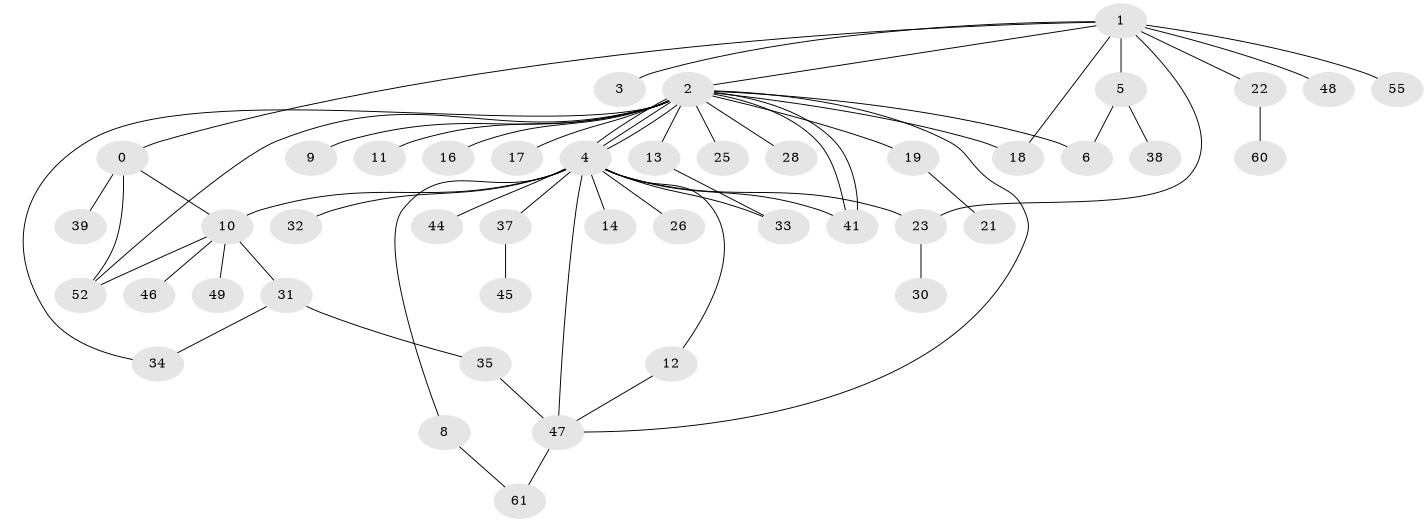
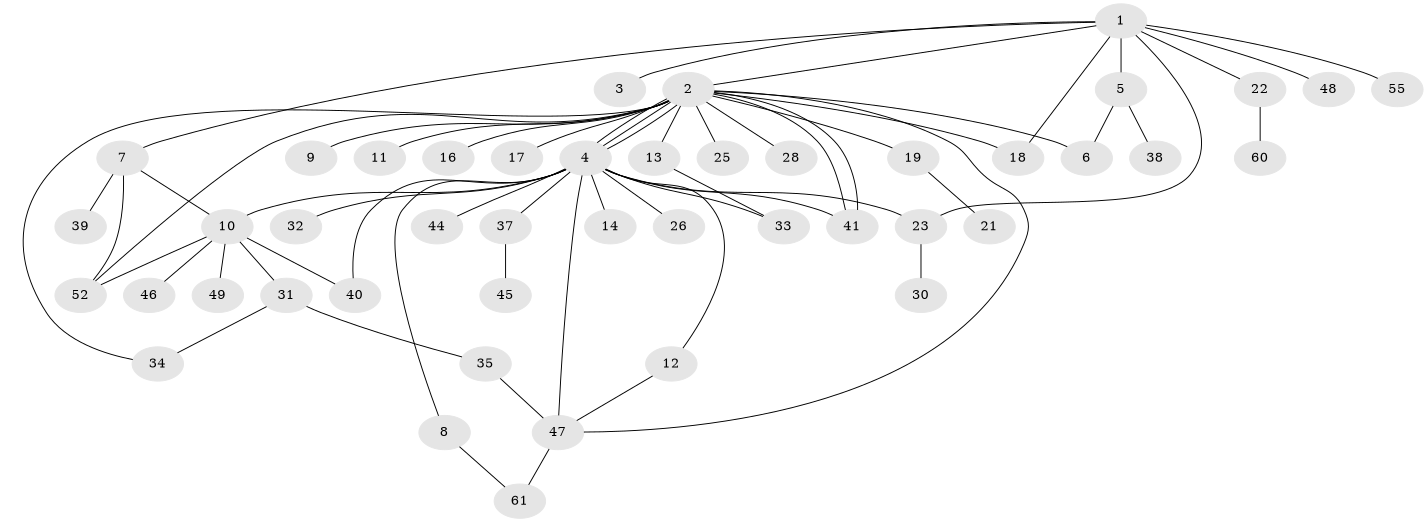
node "0": label "0" -> "7"
node "40": added
